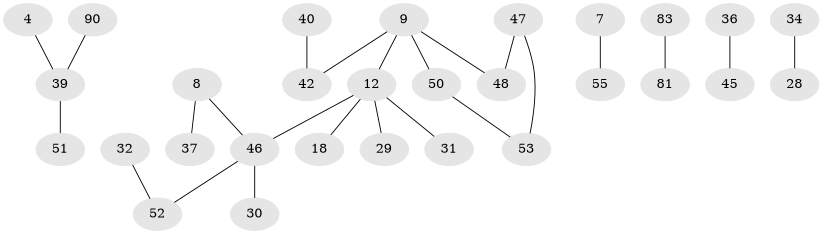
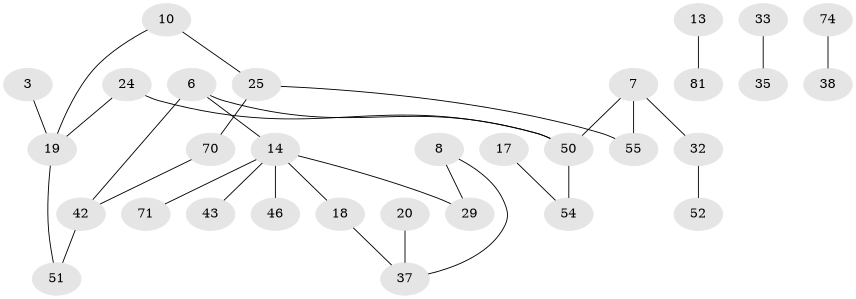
node "4": label "4" -> "3"
node "90": label "90" -> "10"
node "40": label "40" -> "70"
node "9": label "9" -> "6"
node "47": label "47" -> "17"
node "83": label "83" -> "13"
node "36": label "36" -> "33"
node "34": label "34" -> "74"
node "39": label "39" -> "19"
node "24": added
node "25": added
node "12": label "12" -> "14"
node "48": removed
node "45": label "45" -> "35"
node "28": label "28" -> "38"
edge "8" -- "46": now "8" -- "29"
edge "7" -- "50": added
edge "7" -- "32": added
node "31": label "31" -> "71"
node "53": label "53" -> "54"
edge "46" -- "52": removed
node "43": added
node "30": removed
node "20": added
edge "42" -- "51": added
edge "18" -- "37": added
